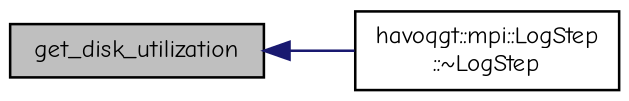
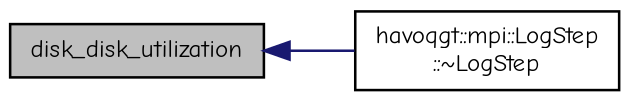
node "get_disk_utilization": label "get_disk_utilization" -> "disk_disk_utilization"
